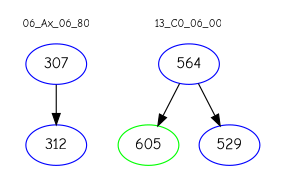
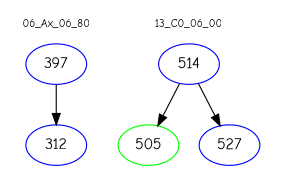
node "307": label "307" -> "397"
node "564": label "564" -> "514"
node "605": label "605" -> "505"
node "529": label "529" -> "527"
